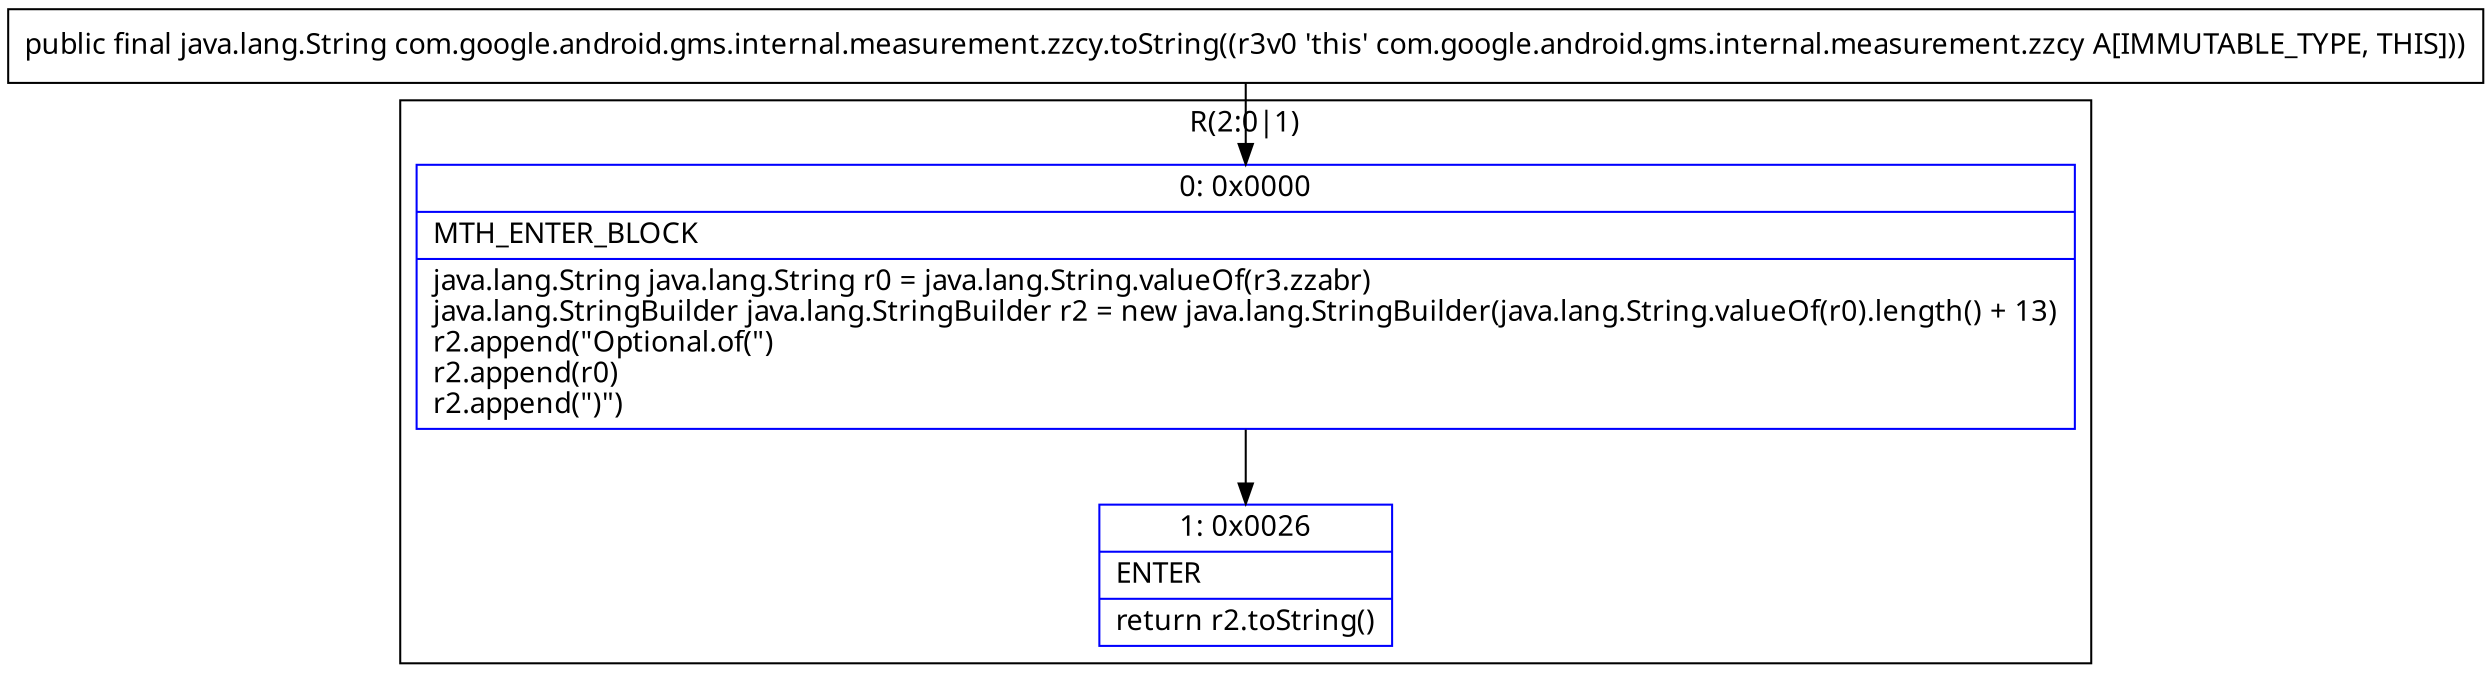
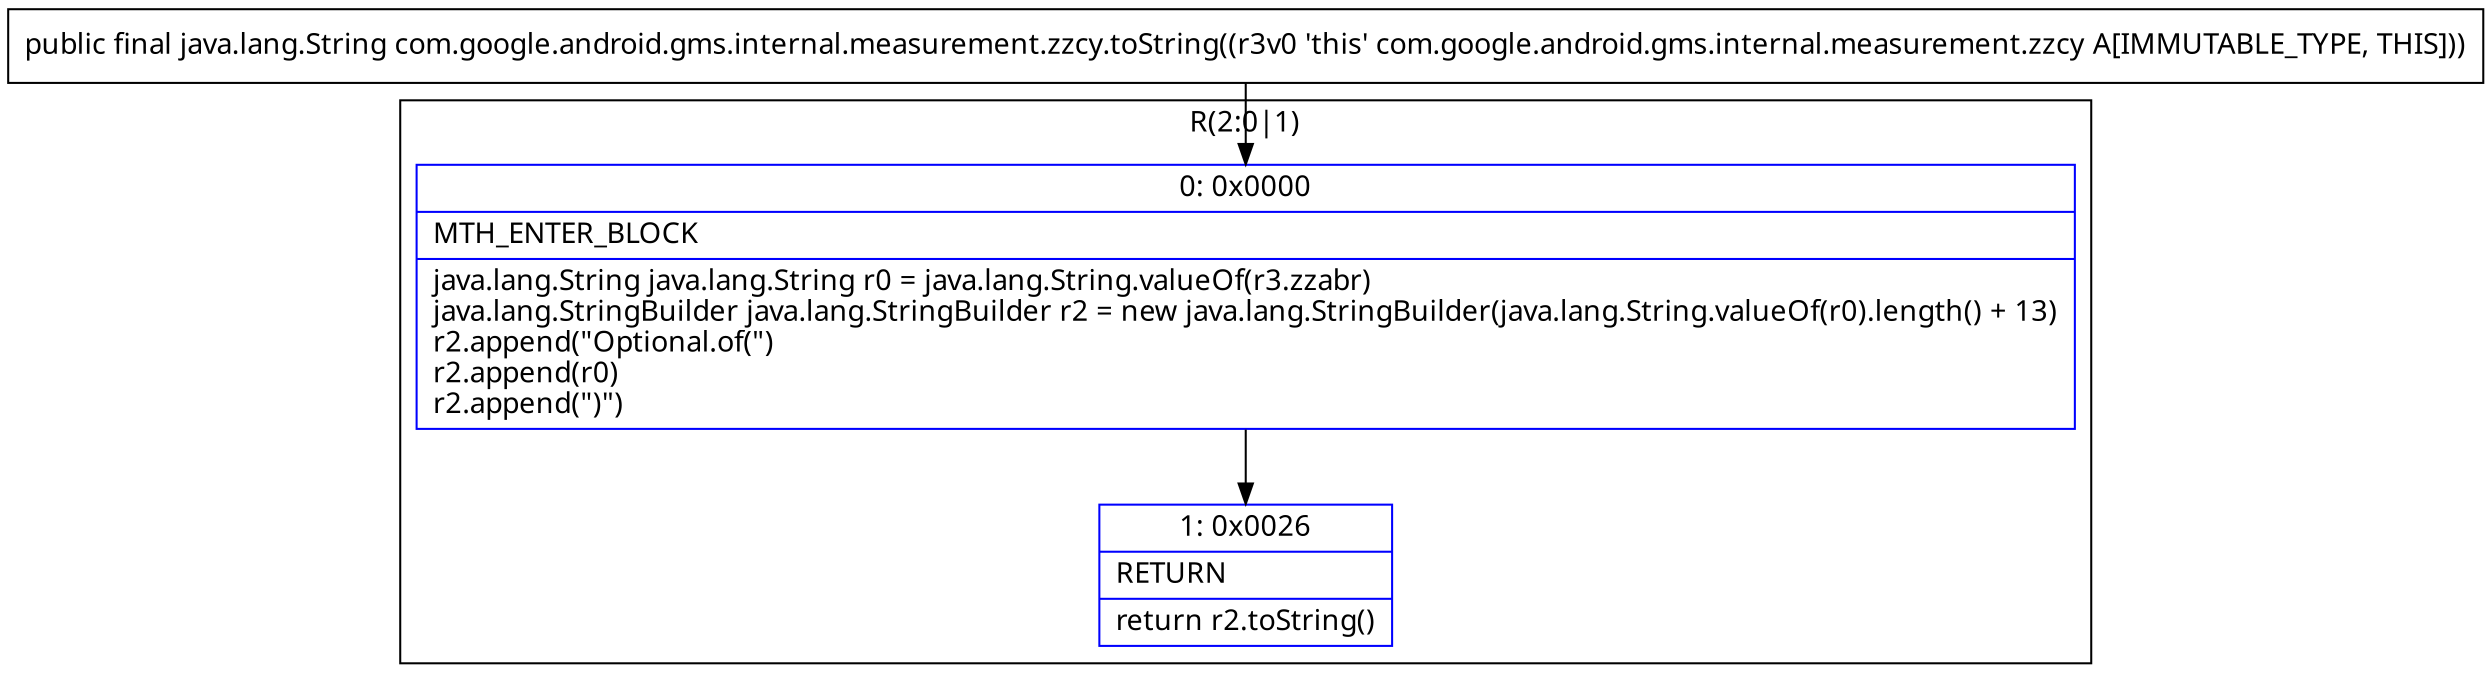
node "1: 0x0026": text "ENTER" -> "RETURN"
